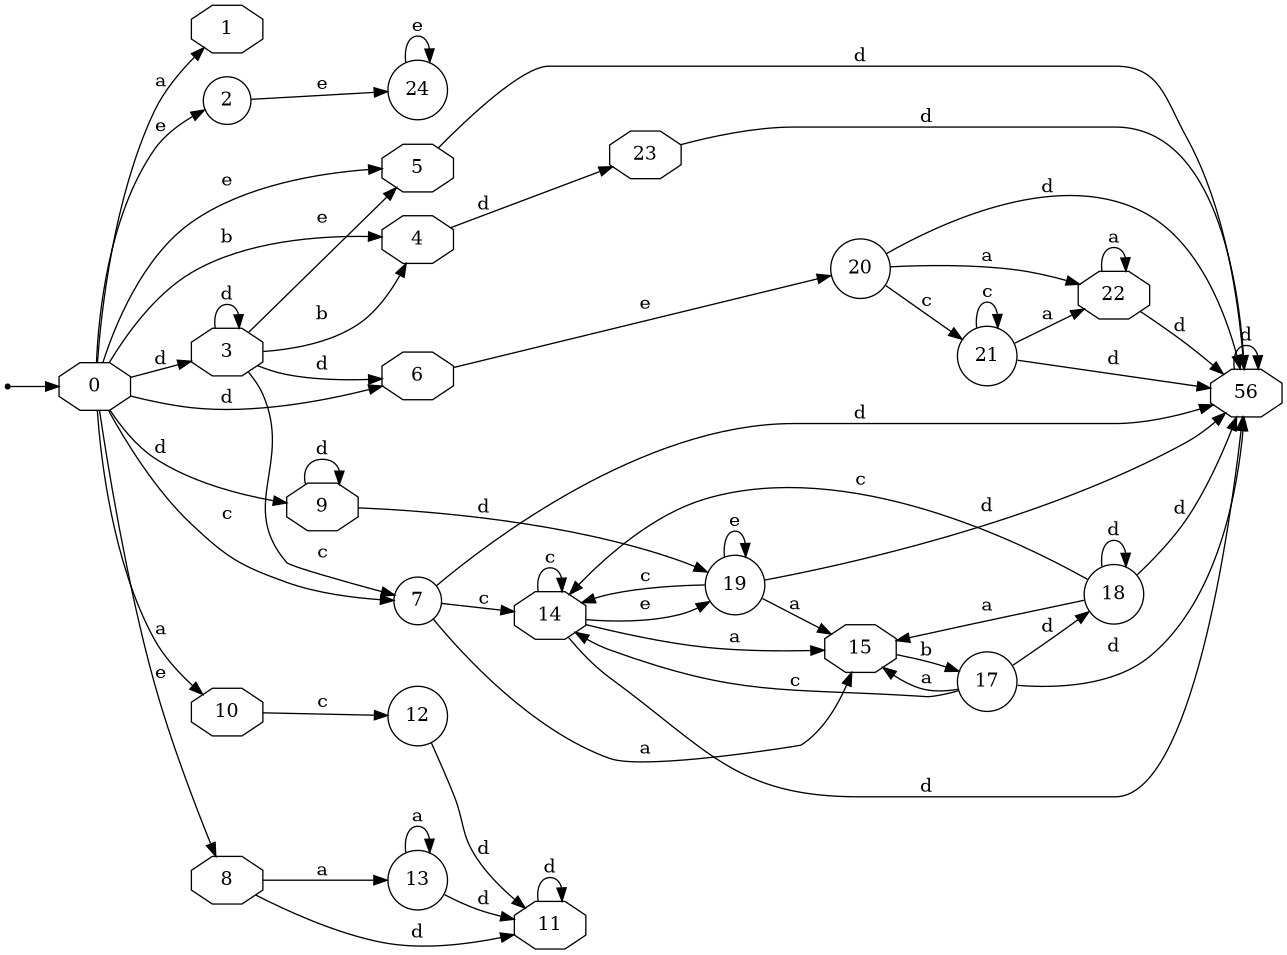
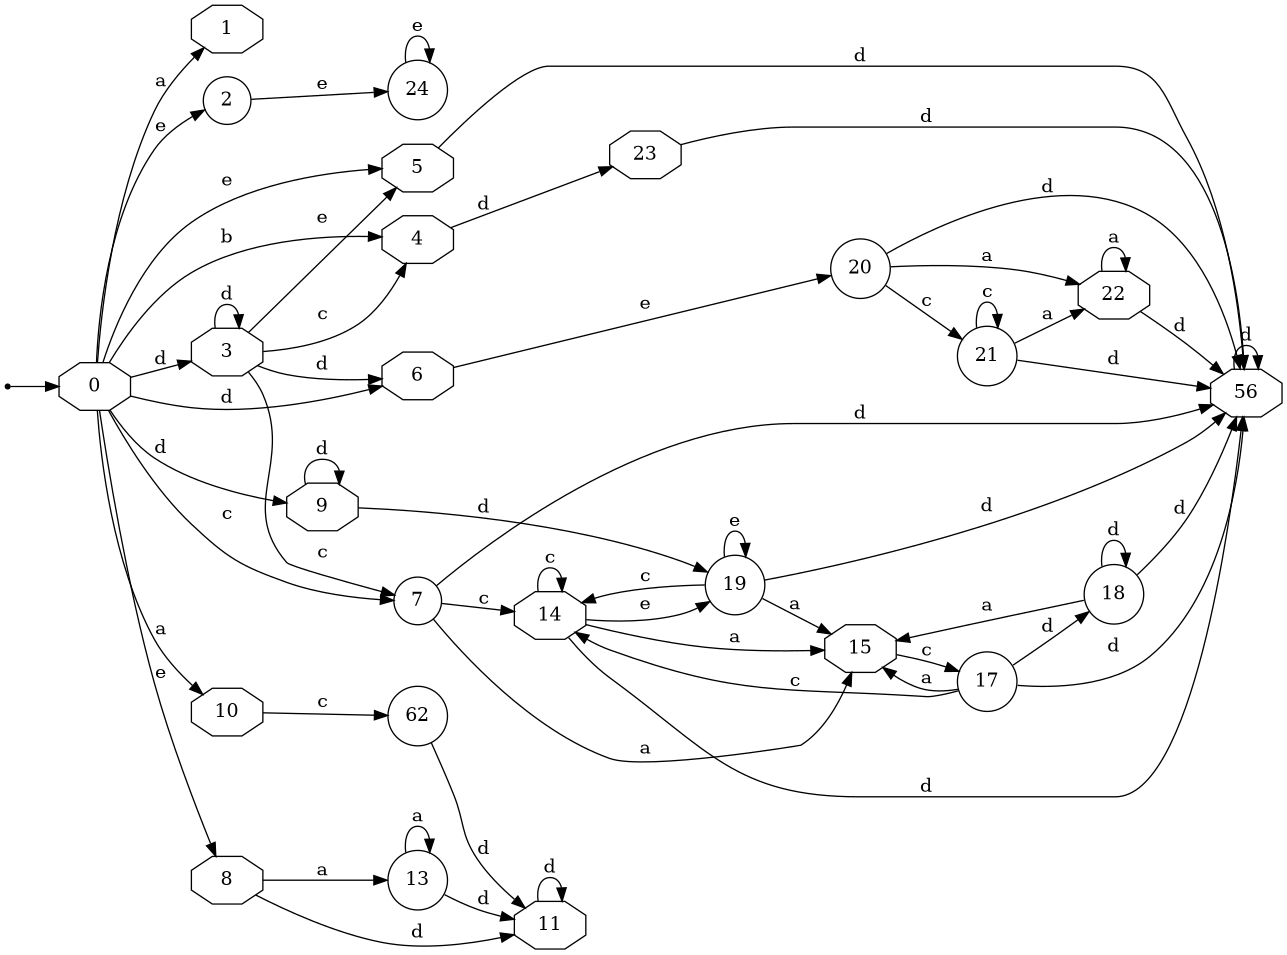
edge "3" -> "4": label "b" -> "c"
edge "18" -> "14": removed, label "c"
edge "15" -> "17": label "b" -> "c"
node "12": label "12" -> "62"
